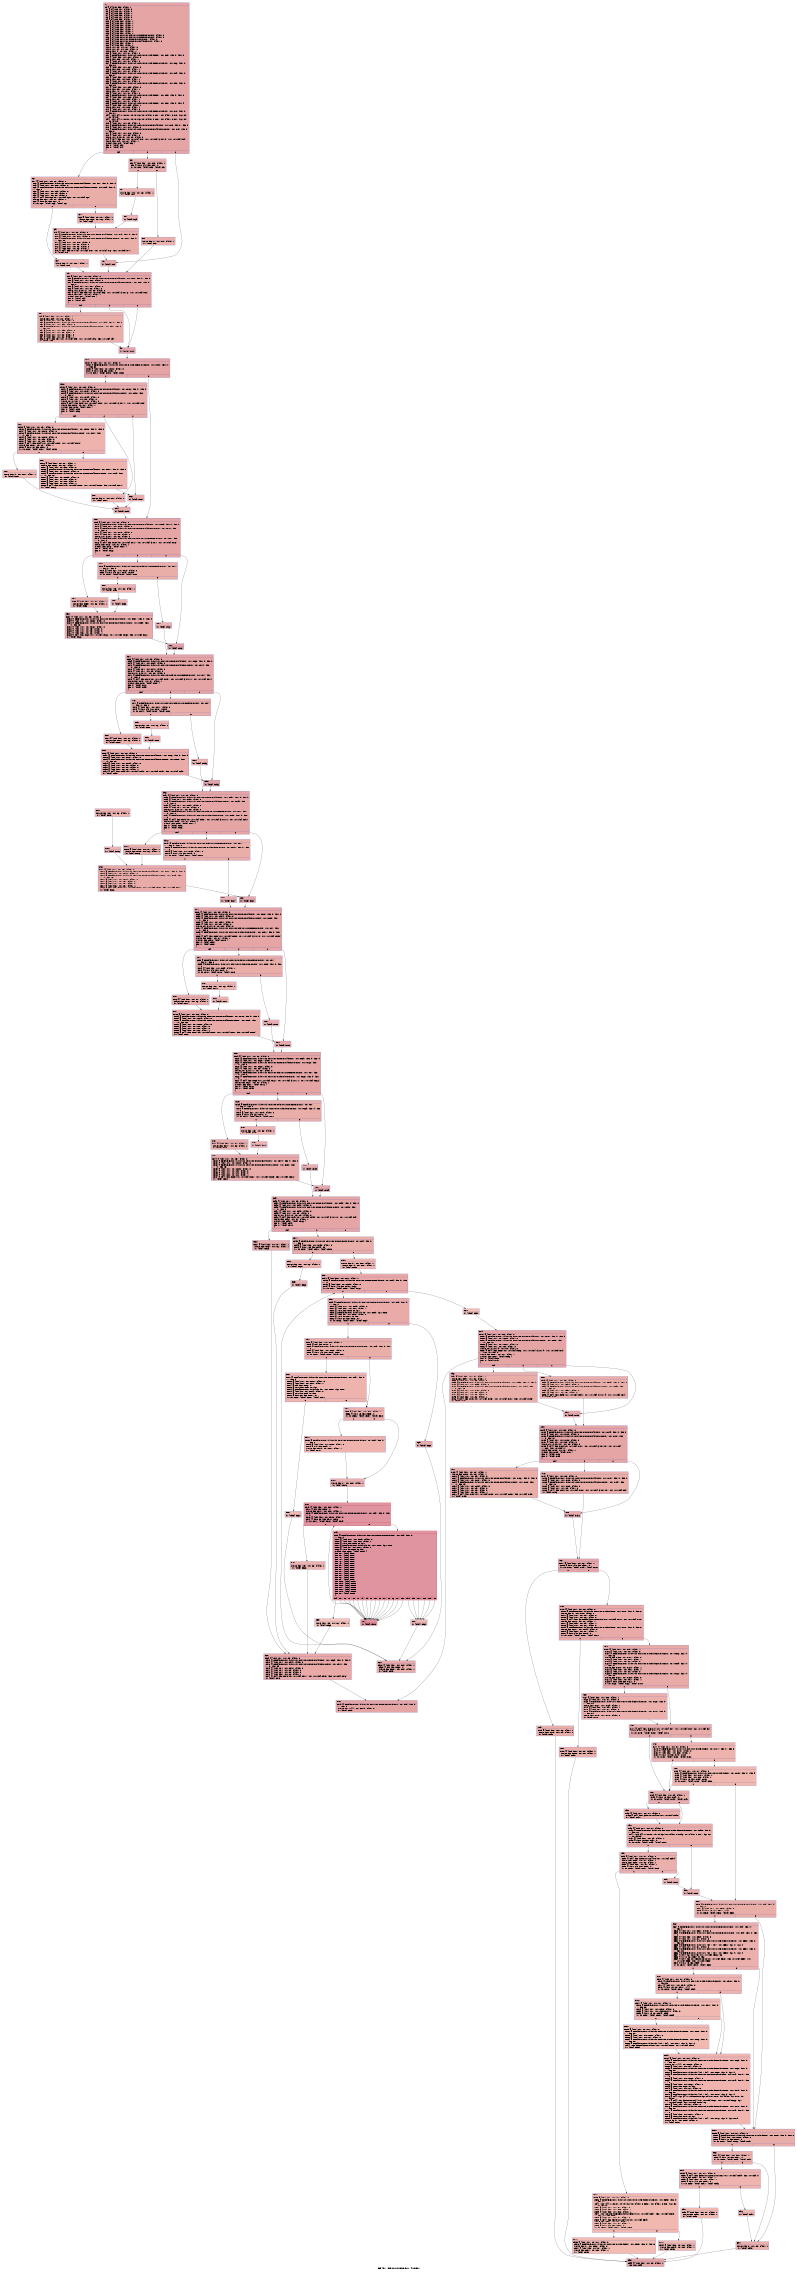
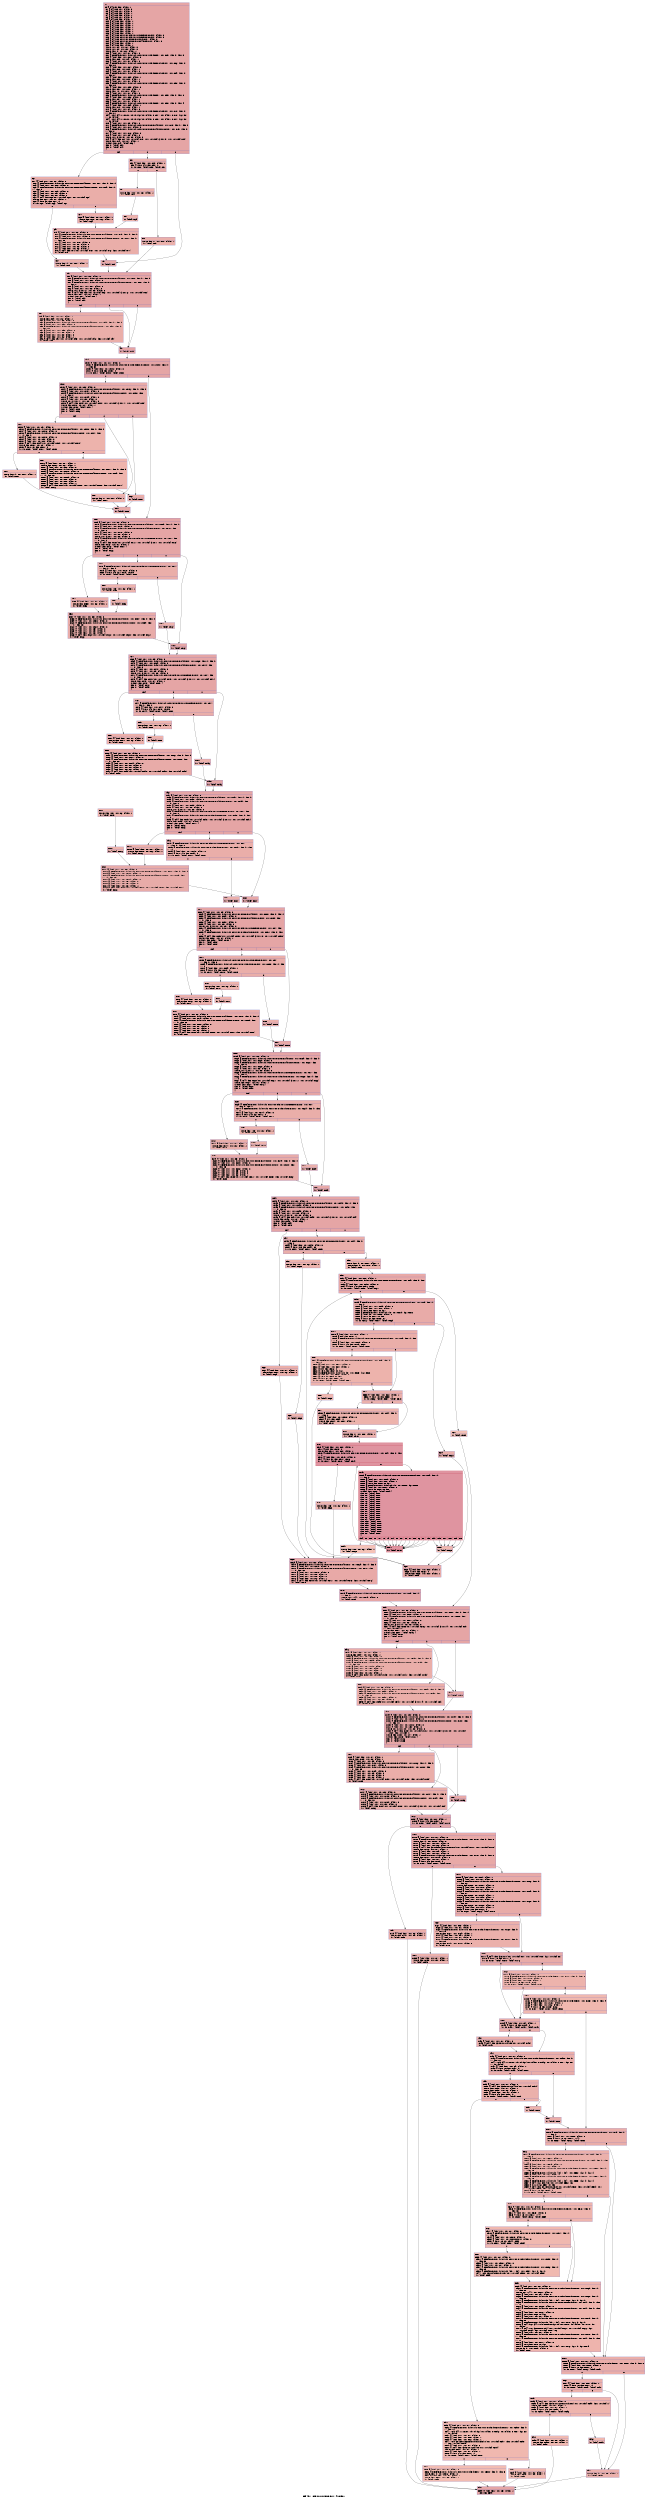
edge "380:" -> "378:": reversed
